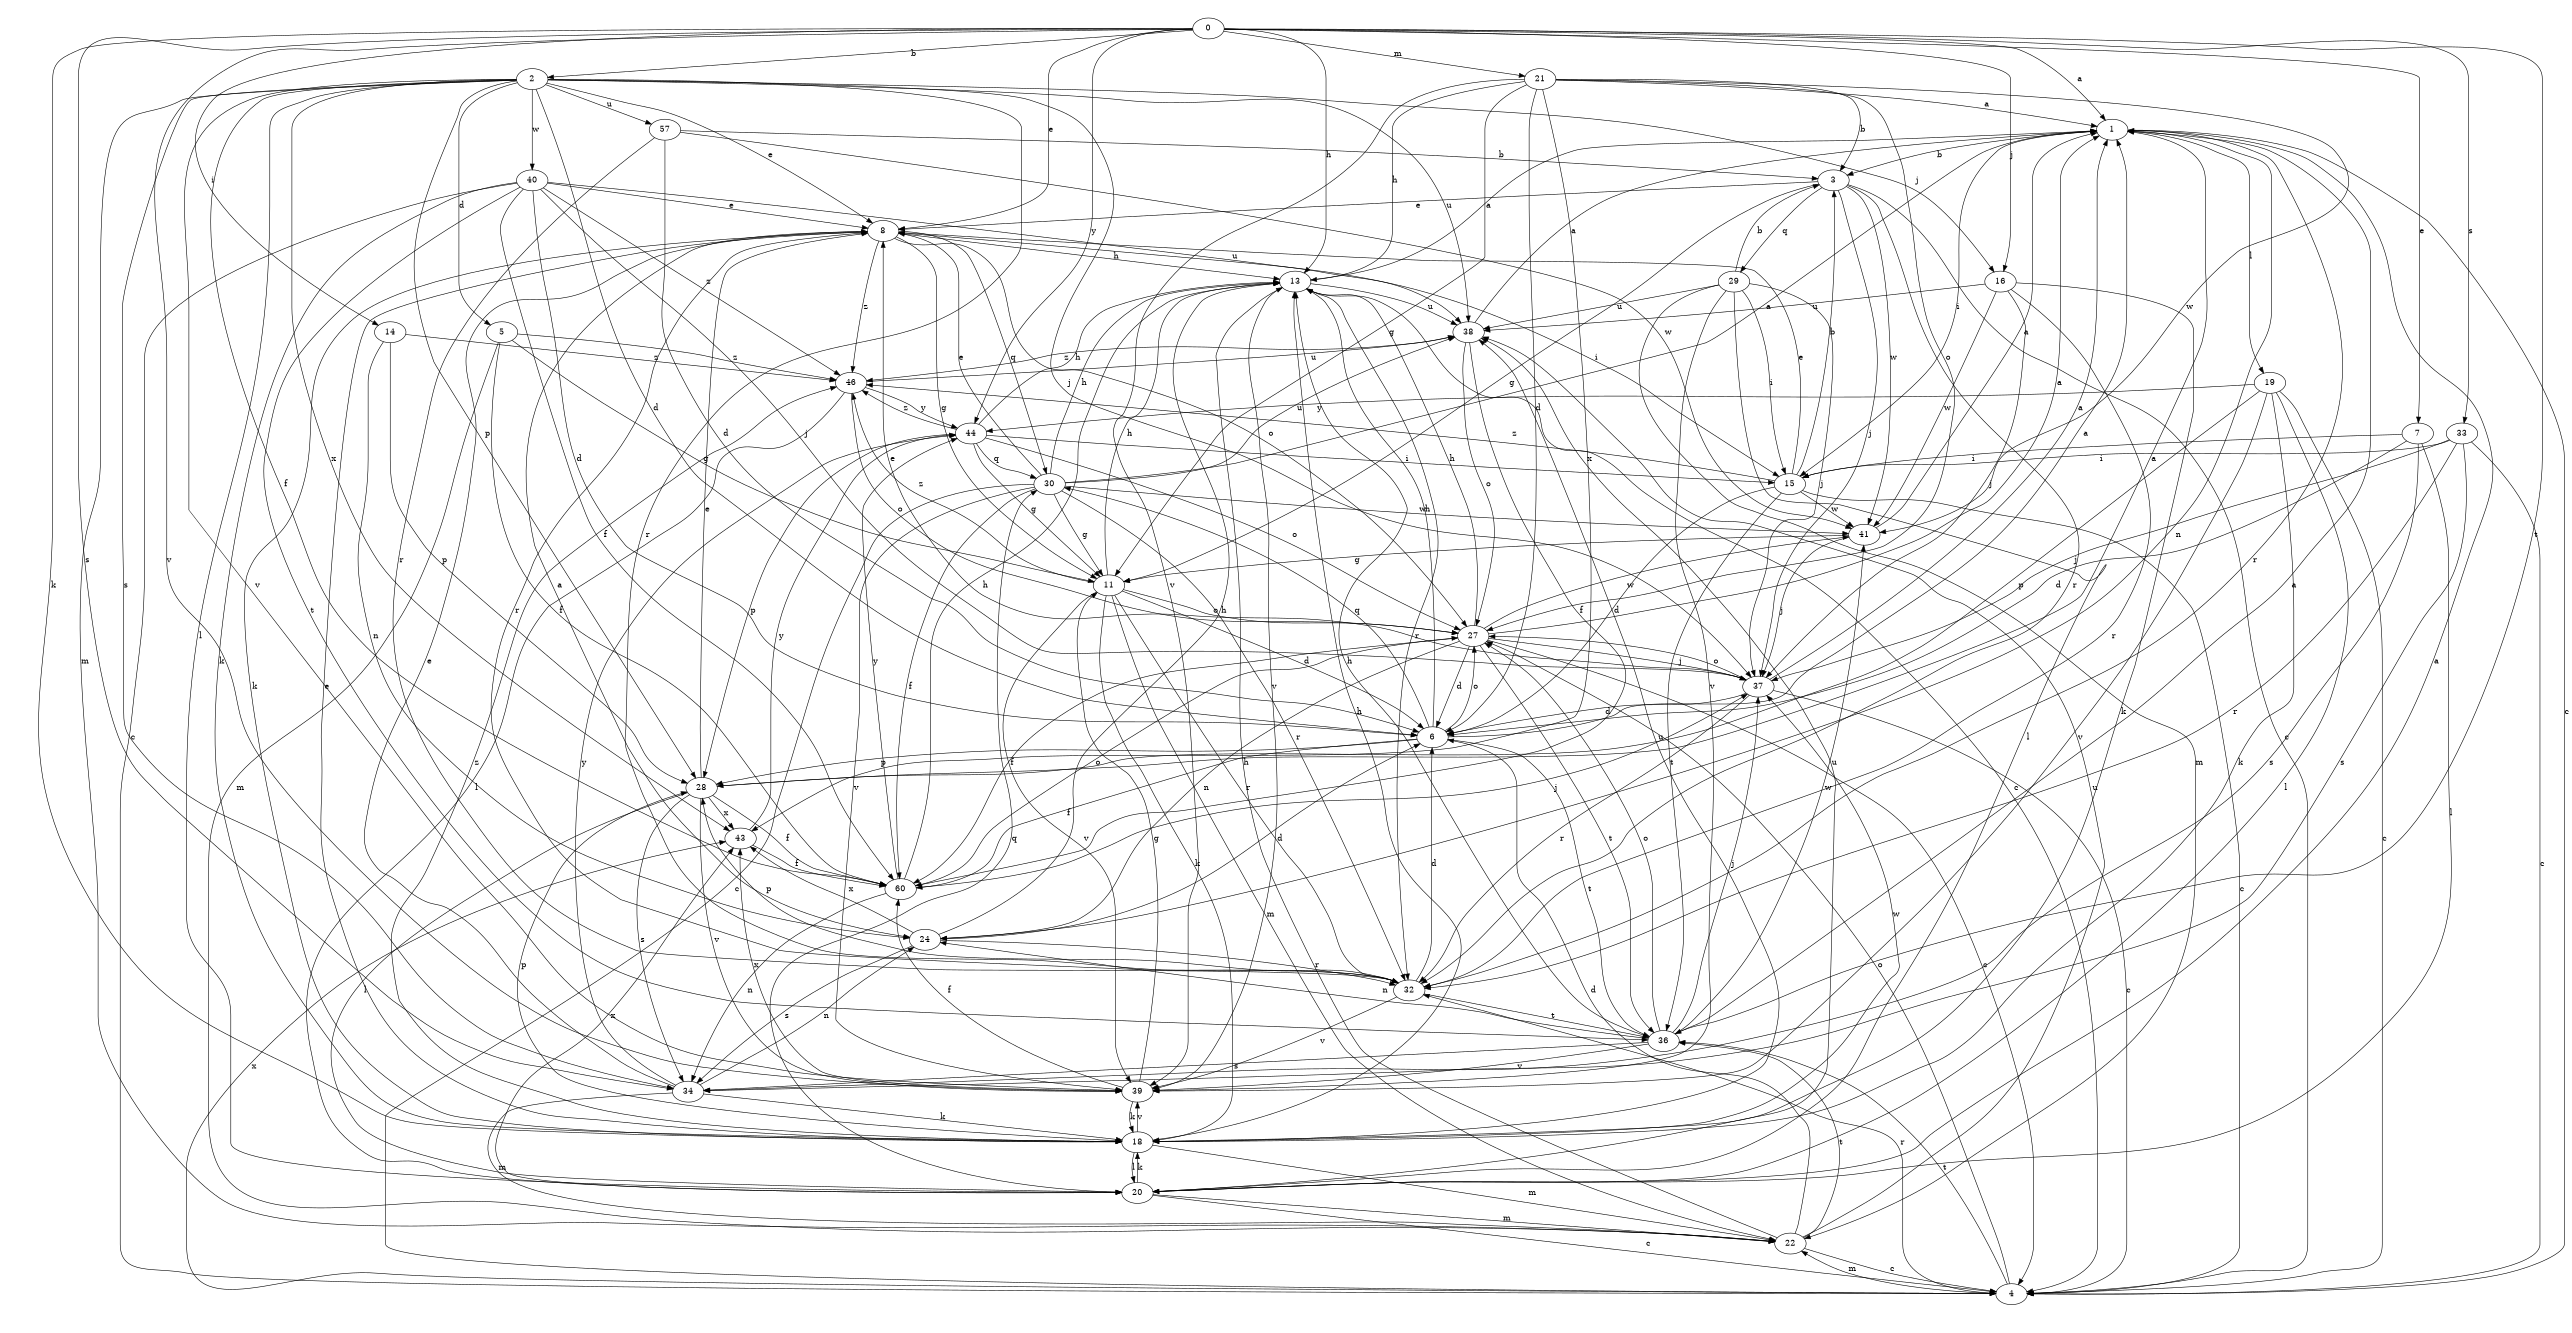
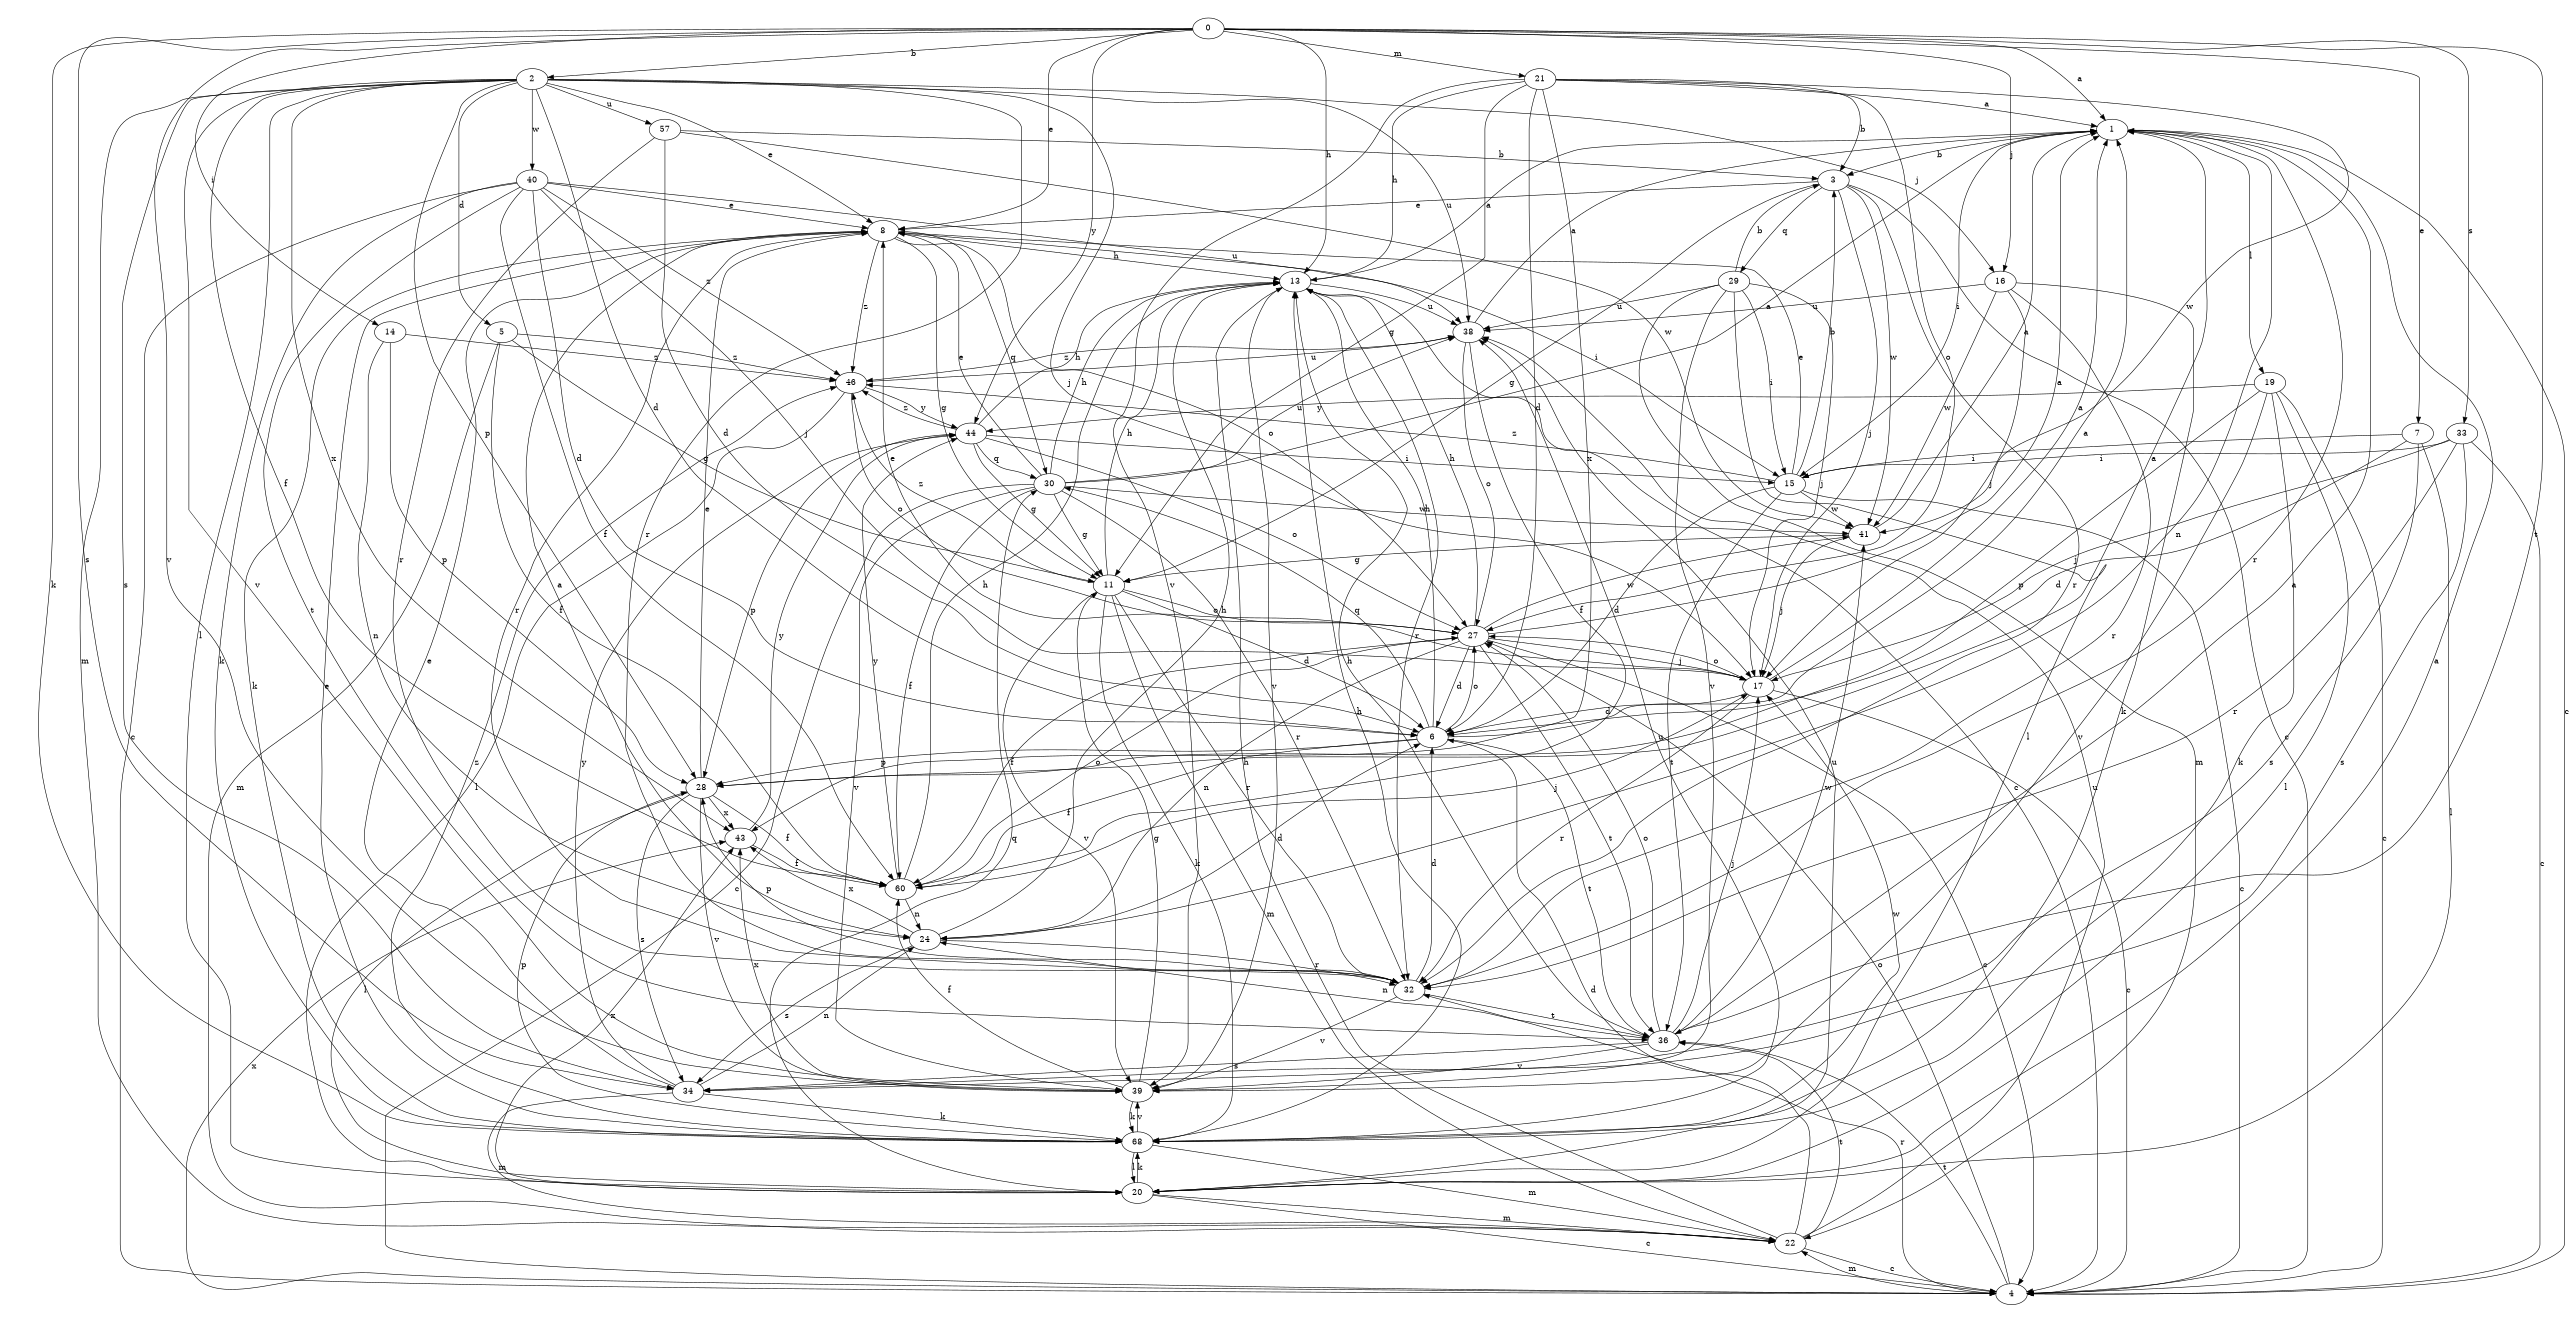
node "37": label "37" -> "17"
edge "60" -> "34": now "60" -> "24"
node "18": label "18" -> "68"
